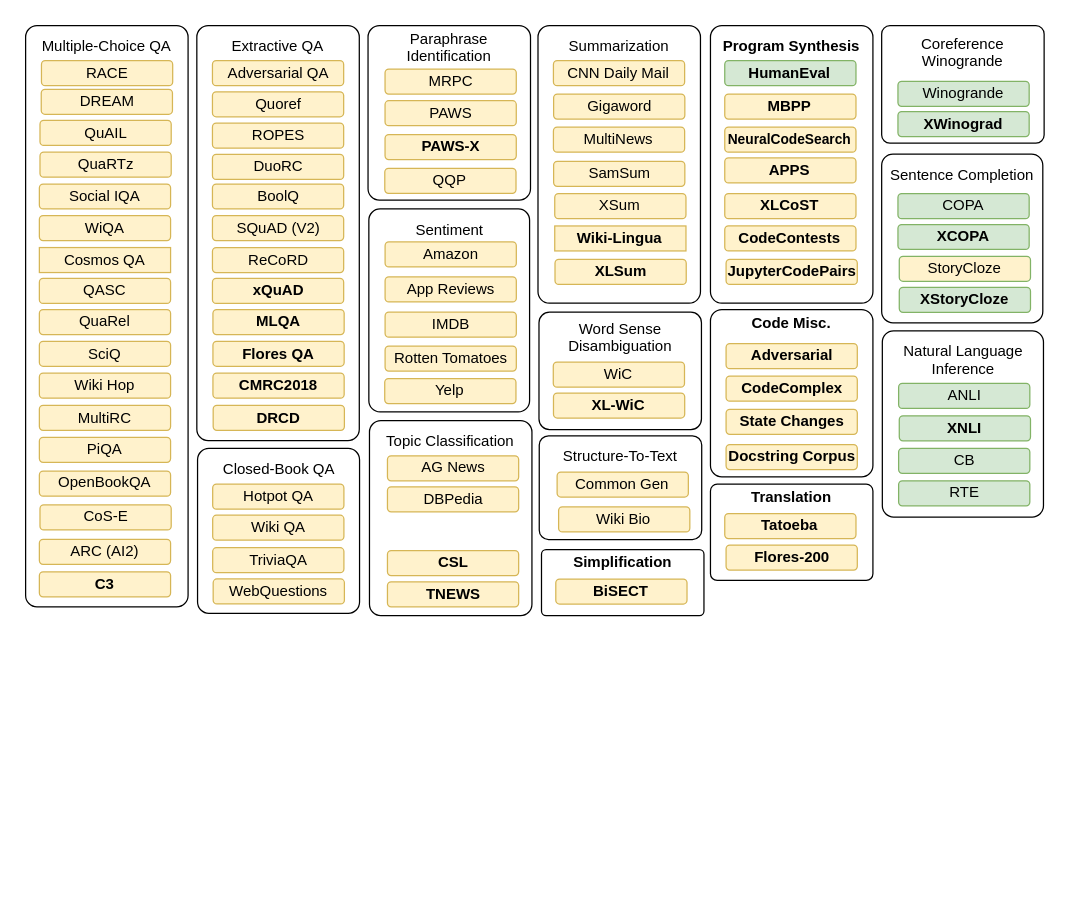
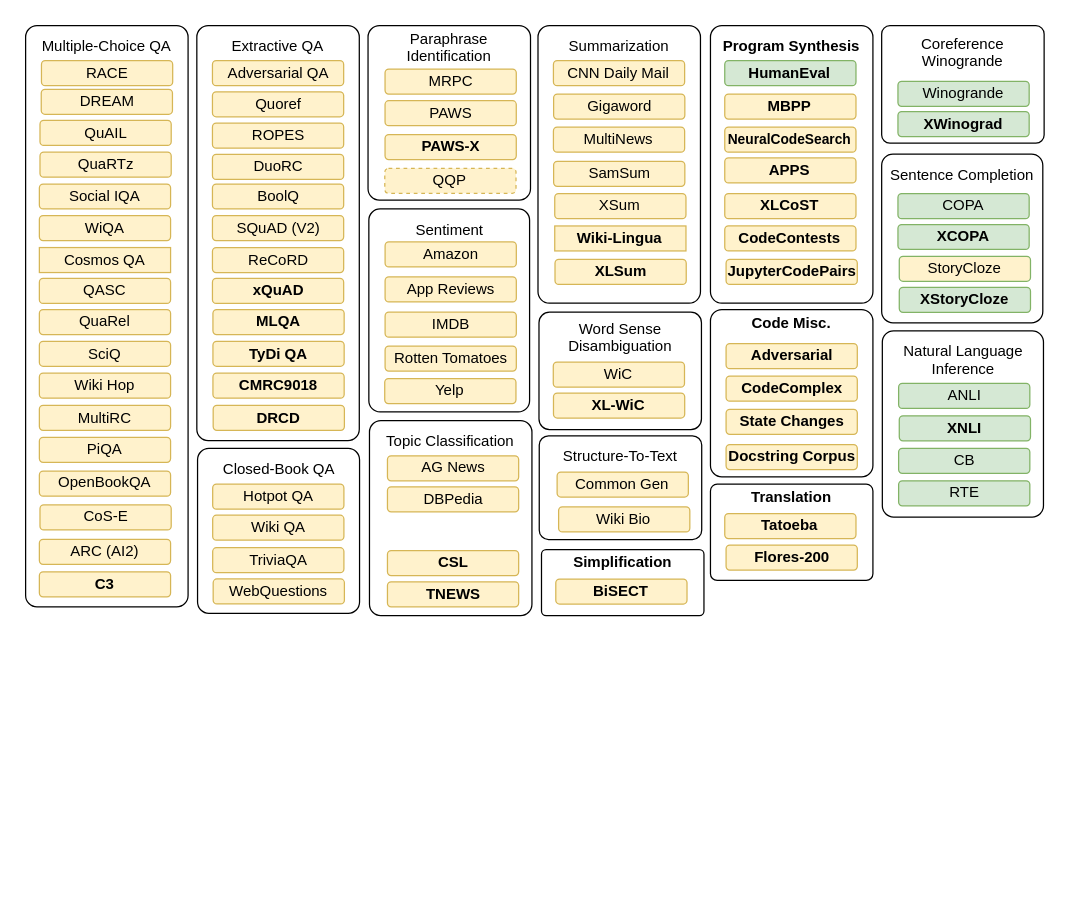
node "QQP": style solid -> dashed
node "Flores QA": label "Flores QA" -> "TyDi QA"
node "CMRC2018": label "CMRC2018" -> "CMRC9018"
